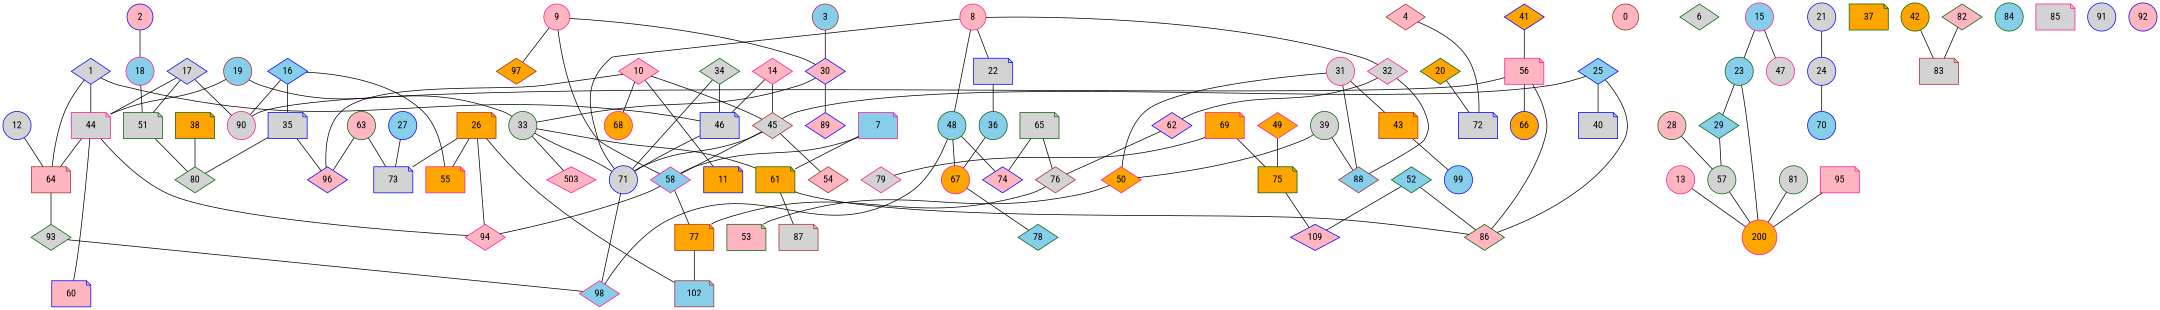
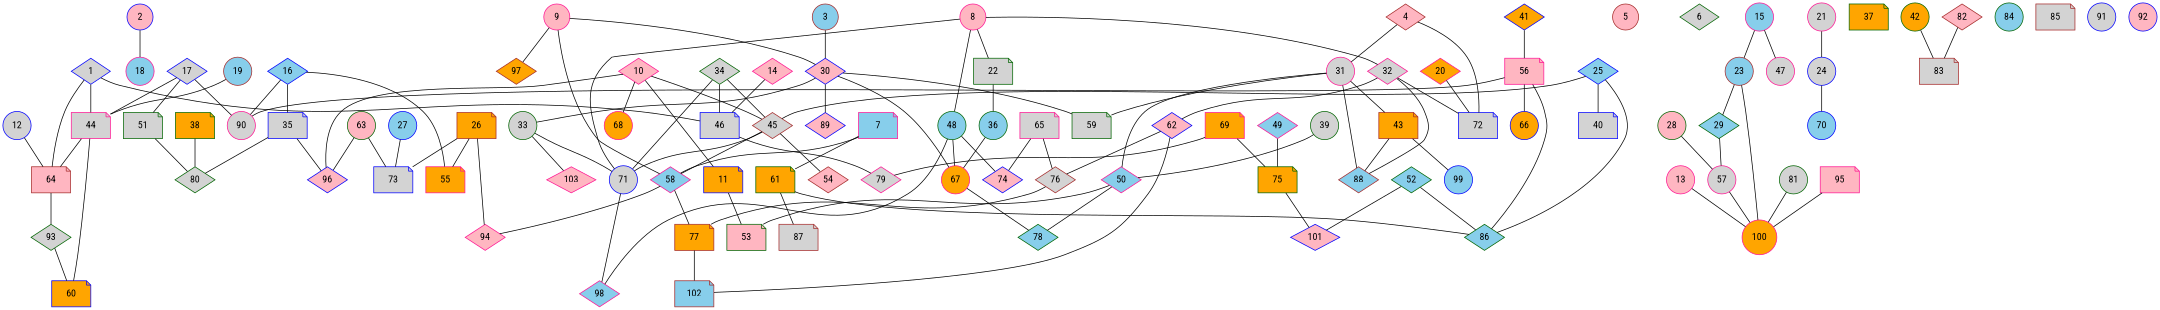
node "0": label "0" -> "5"
node "21": color blue -> deeppink
node "82": color darkgreen -> brown
node "85": color deeppink -> brown
edge "4" -- "31": added
node "22": color blue -> darkgreen
node "20": color darkgreen -> deeppink
node "23": color darkgreen -> brown
edge "19" -- "33": removed
edge "14" -- "45": now "34" -- "45"
edge "32" -- "72": added
edge "18" -- "51": removed
edge "30" -- "67": added
node "65": color darkgreen -> deeppink
node "59": added
node "49": fillcolor orange -> skyblue
edge "33" -- "61": removed
edge "46" -- "71": now "46" -- "79"
edge "39" -- "88": now "43" -- "88"
node "503": label "503" -> "103"
node "50": fillcolor orange -> skyblue
node "57": color darkgreen -> deeppink
edge "11" -- "53": added
edge "50" -- "78": added
edge "44" -- "94": removed
edge "26" -- "102": now "62" -- "102"
node "109": label "109" -> "101"
node "86": fillcolor lightpink -> skyblue
node "200": label "200" -> "100"
edge "93" -- "98": now "93" -- "60"
node "60": fillcolor lightpink -> orange
